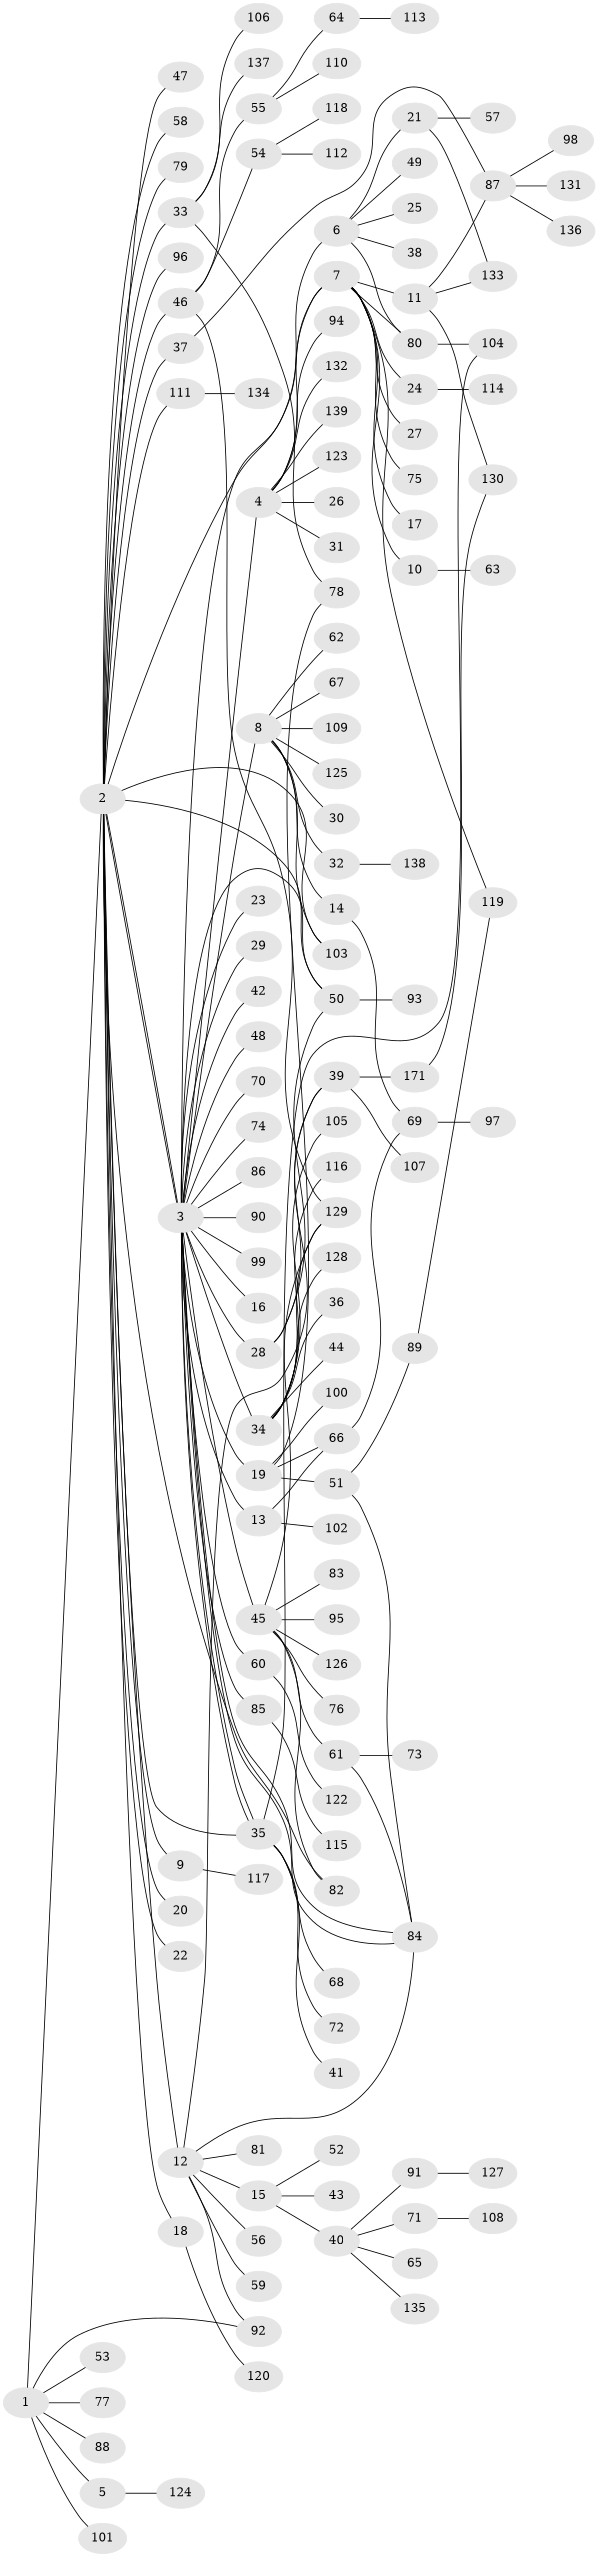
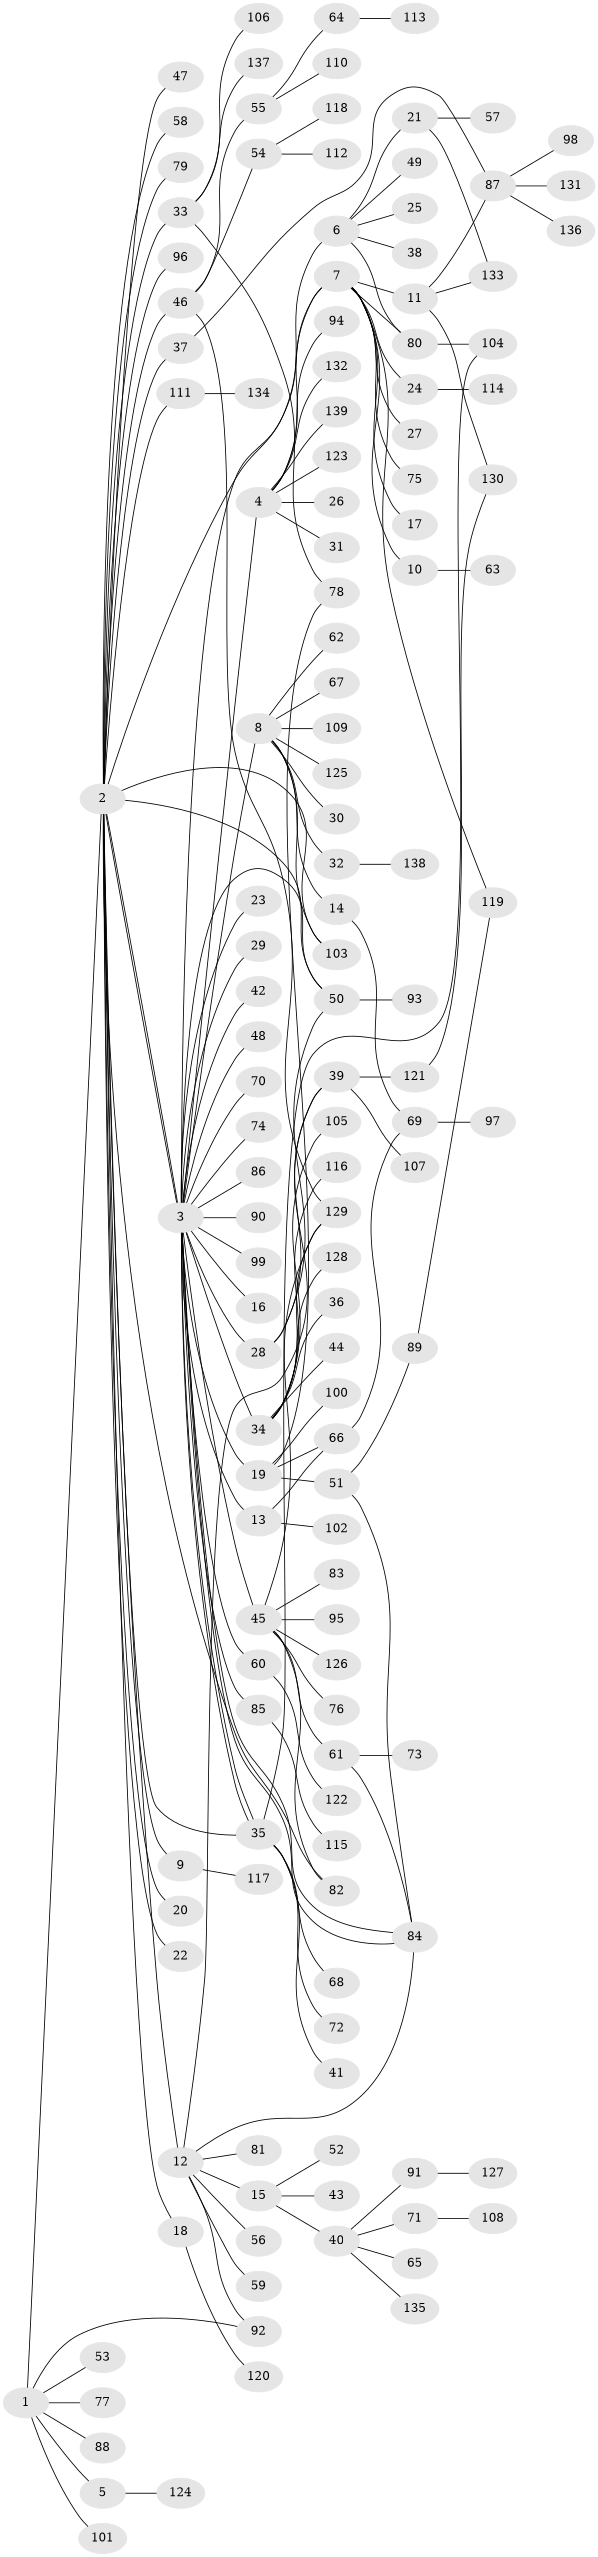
node "171": label "171" -> "121"
